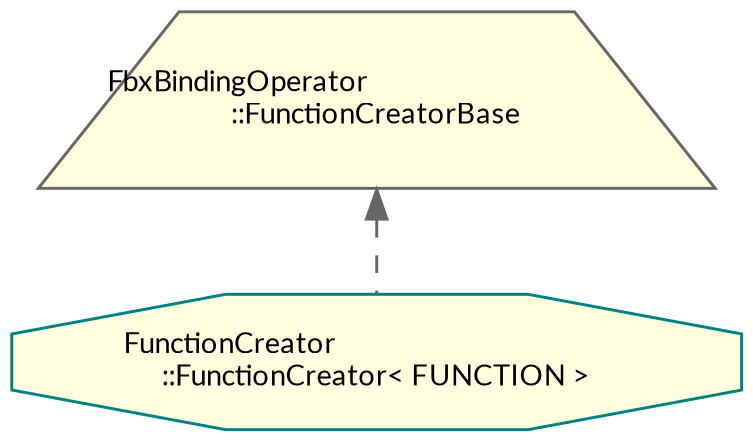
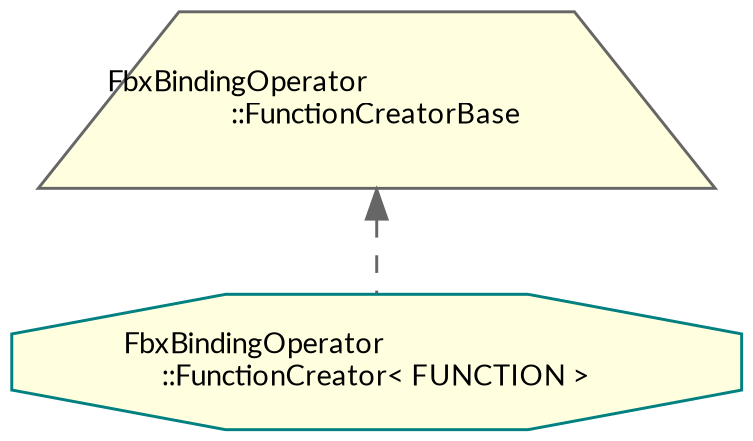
node "FunctionCreator ::FunctionCreator< FUNCTION >": label "FunctionCreator ::FunctionCreator< FUNCTION >" -> "FbxBindingOperator ::FunctionCreator< FUNCTION >"
